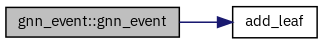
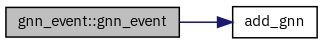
node "add_leaf": label "add_leaf" -> "add_gnn"
